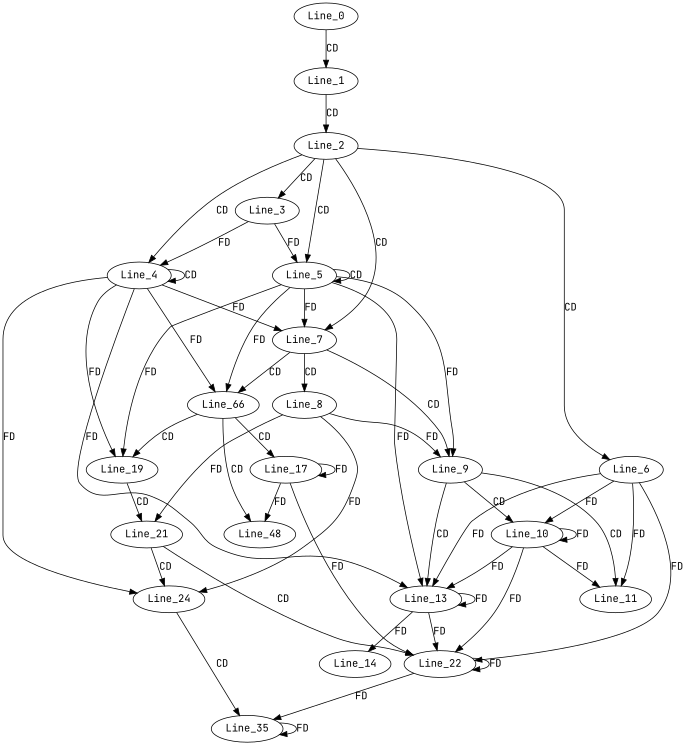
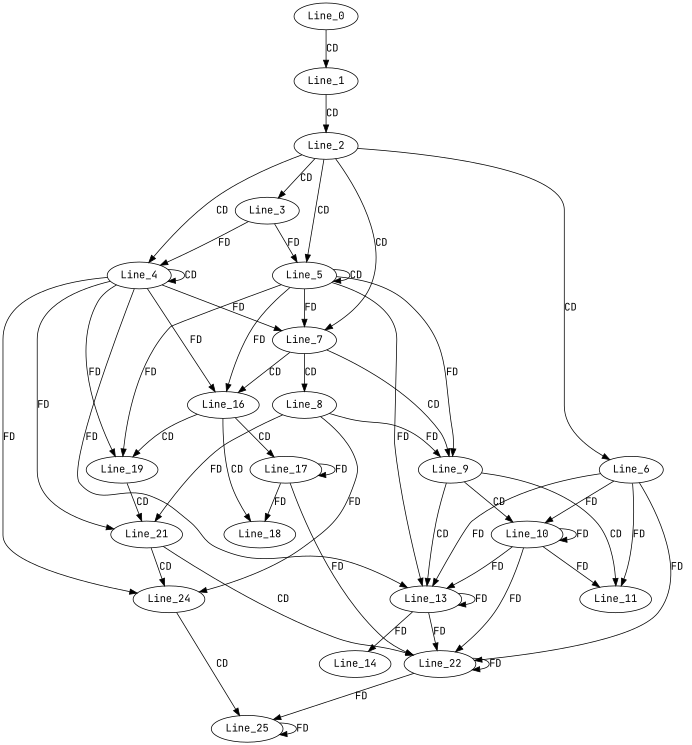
edge "Line_4" -> "Line_21": added, label "FD"
node "Line_66": label "Line_66" -> "Line_16"
node "Line_48": label "Line_48" -> "Line_18"
node "Line_35": label "Line_35" -> "Line_25"
